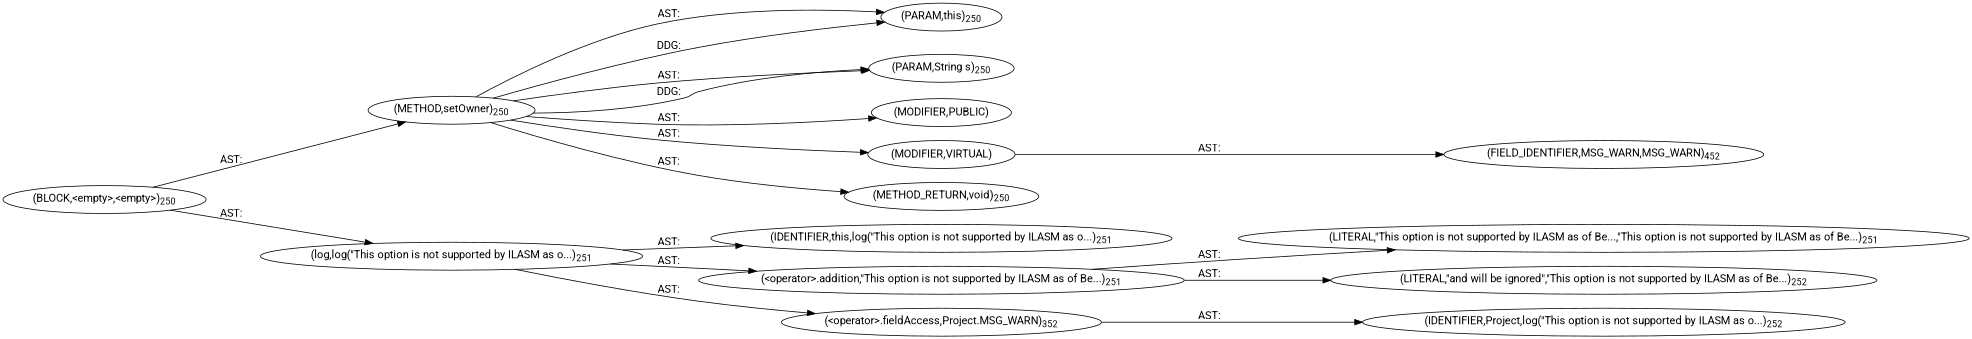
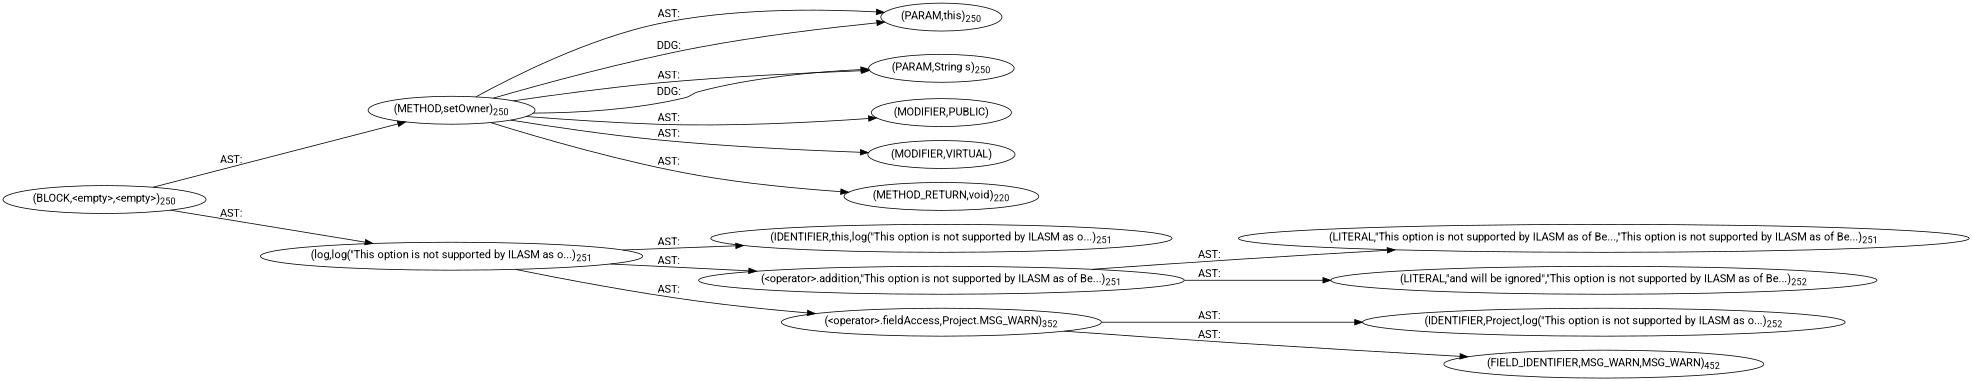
edge "(MODIFIER,VIRTUAL)" -> "(FIELD_IDENTIFIER,MSG_WARN,MSG_WARN)": now "(<operator>.fieldAccess,Project.MSG_WARN)" -> "(FIELD_IDENTIFIER,MSG_WARN,MSG_WARN)"
node "(METHOD_RETURN,void)": text "250" -> "220"
